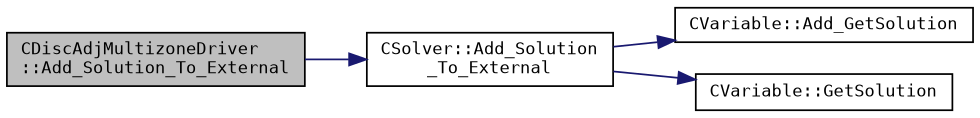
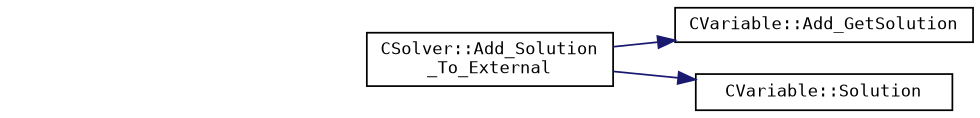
node "CDiscAdjMultizoneDriver ::Add_Solution_To_External": removed
node "CVariable::GetSolution": label "CVariable::GetSolution" -> "CVariable::Solution"
